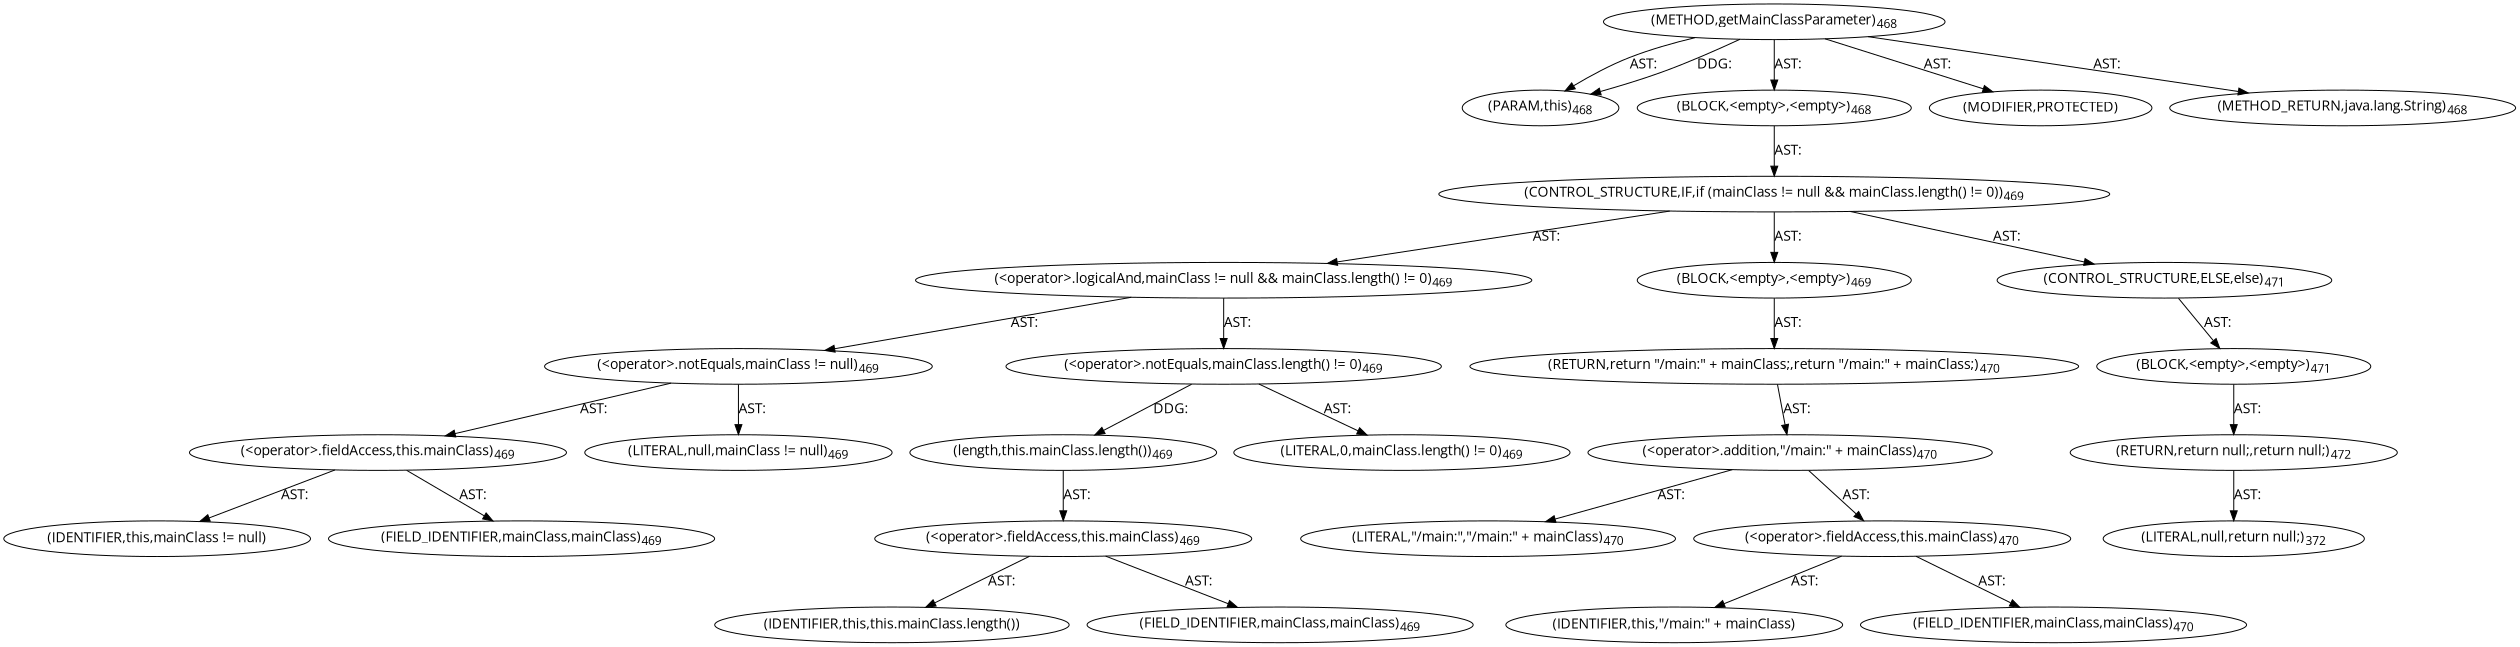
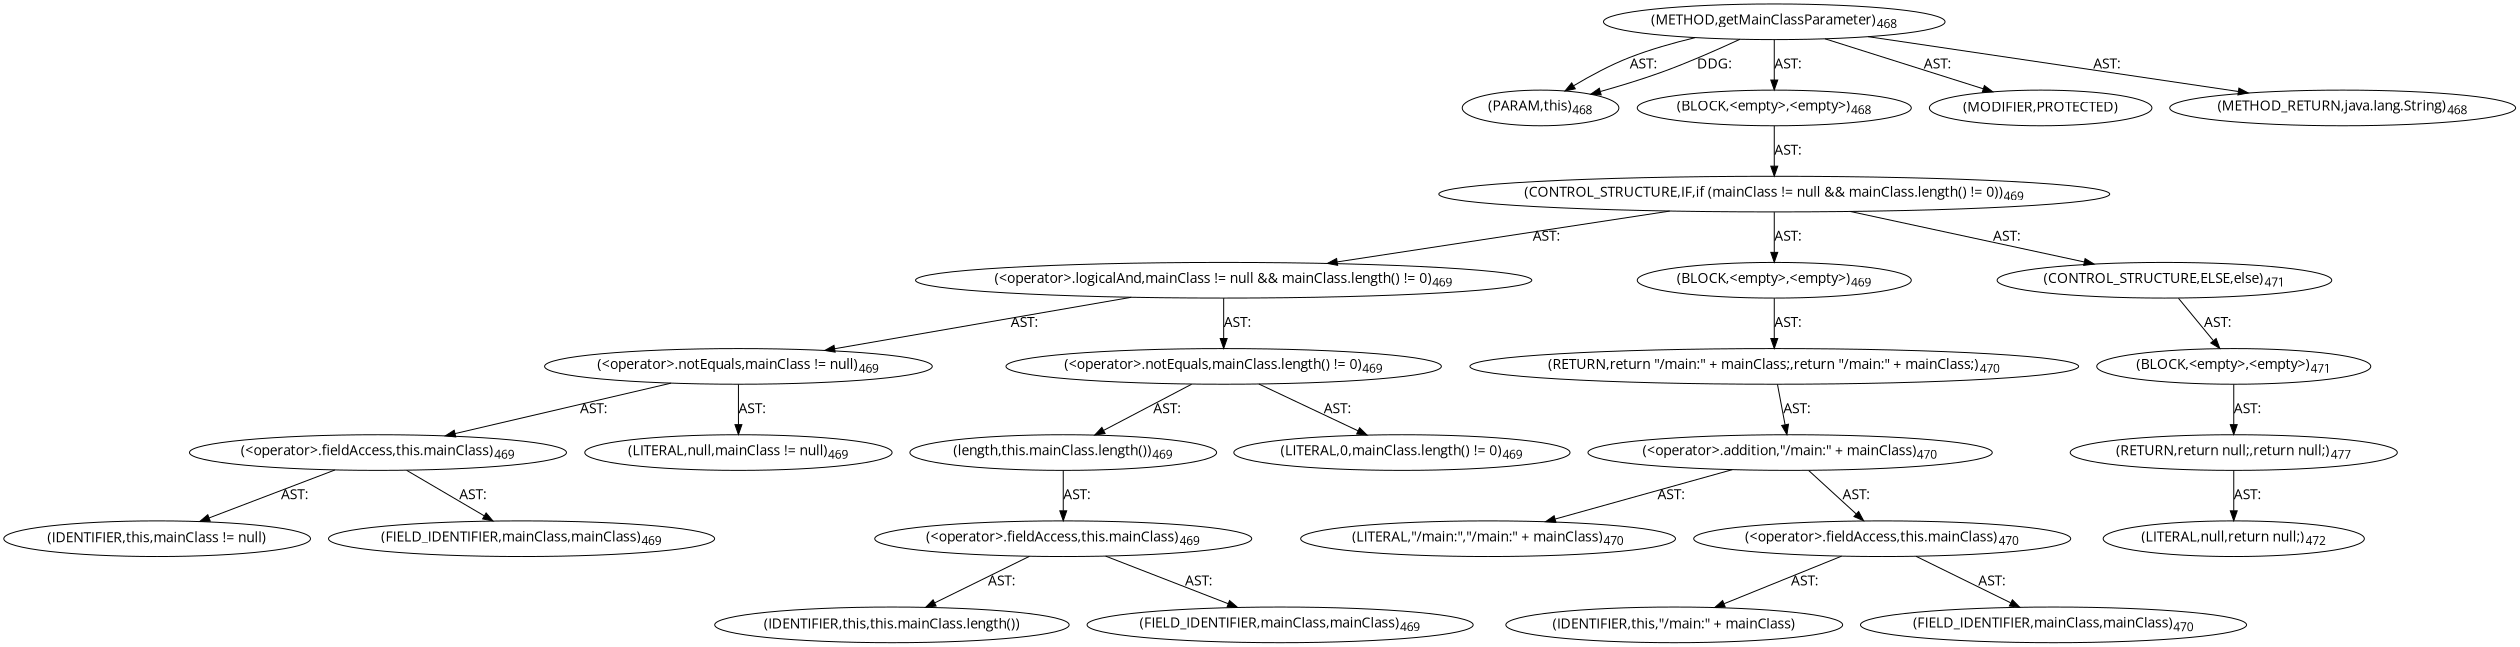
edge "(<operator>.notEquals,mainClass.length() != 0)" -> "(length,this.mainClass.length())": label "DDG: " -> "AST: "
node "(RETURN,return null;,return null;)": text "472" -> "477"
node "(LITERAL,null,return null;)": text "372" -> "472"
